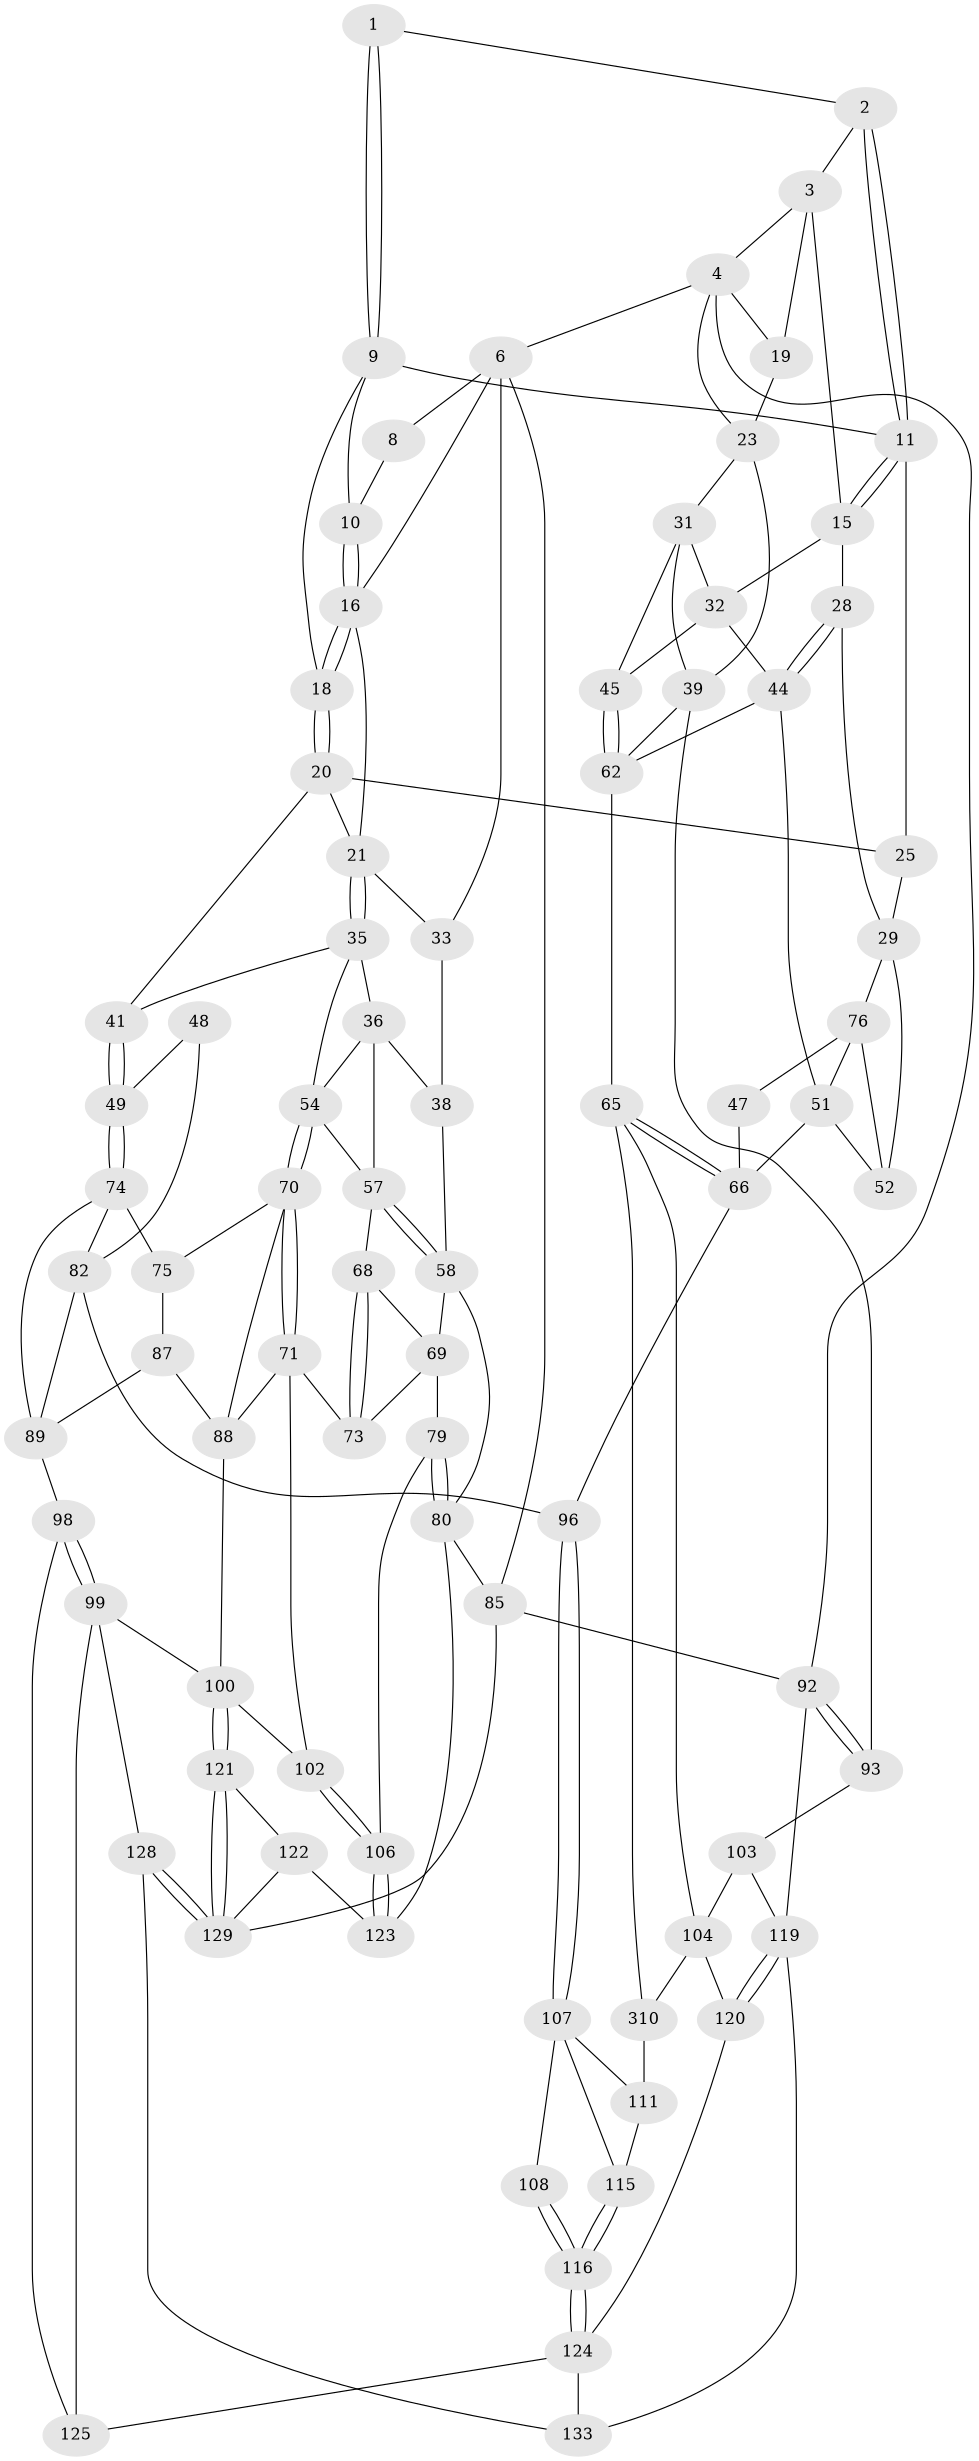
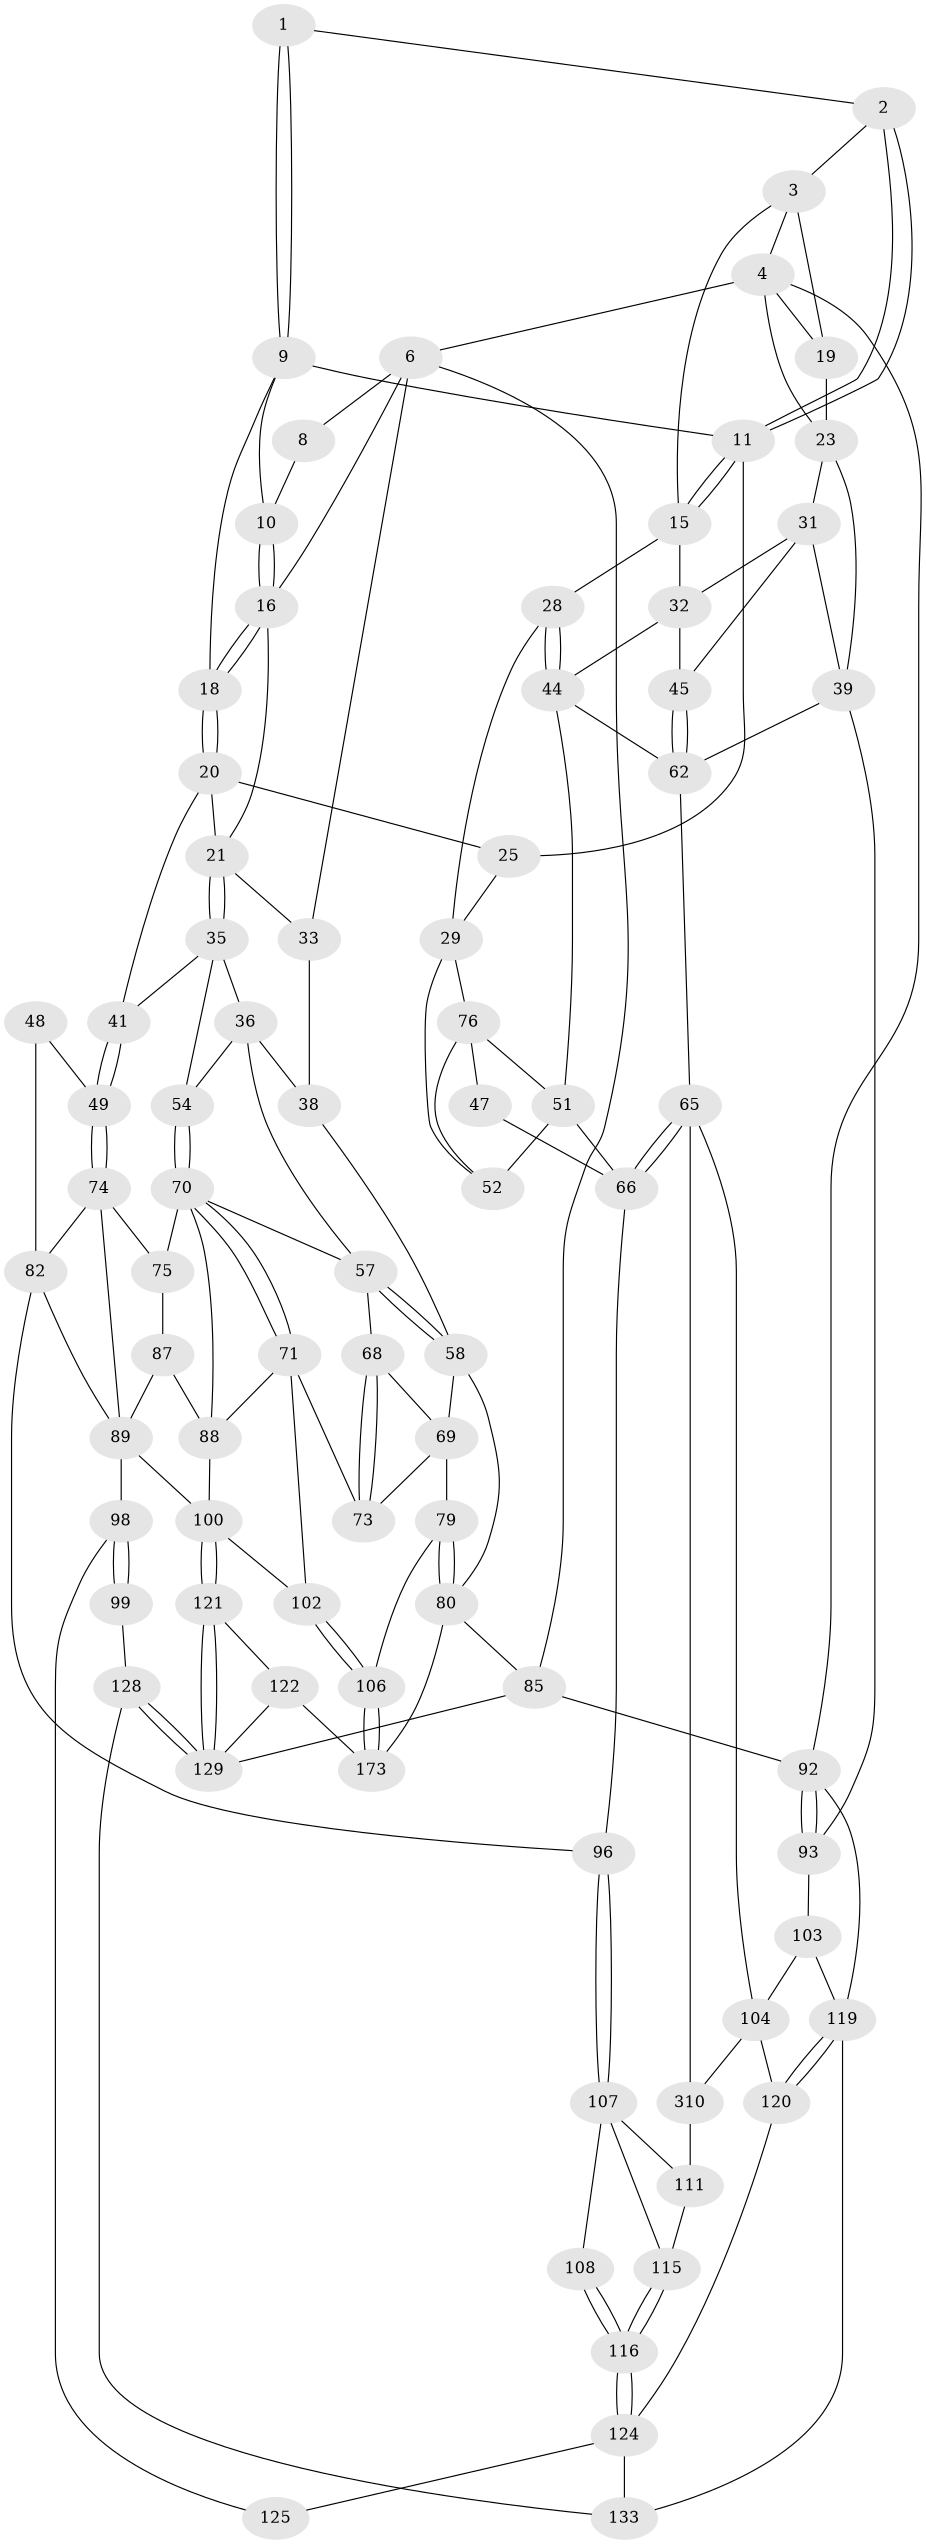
edge "54" -- "57": now "70" -- "57"
edge "99" -- "100": now "89" -- "100"
node "123": label "123" -> "173"
edge "99" -- "125": removed
